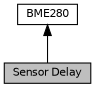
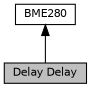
node "Sensor Delay": label "Sensor Delay" -> "Delay Delay"
